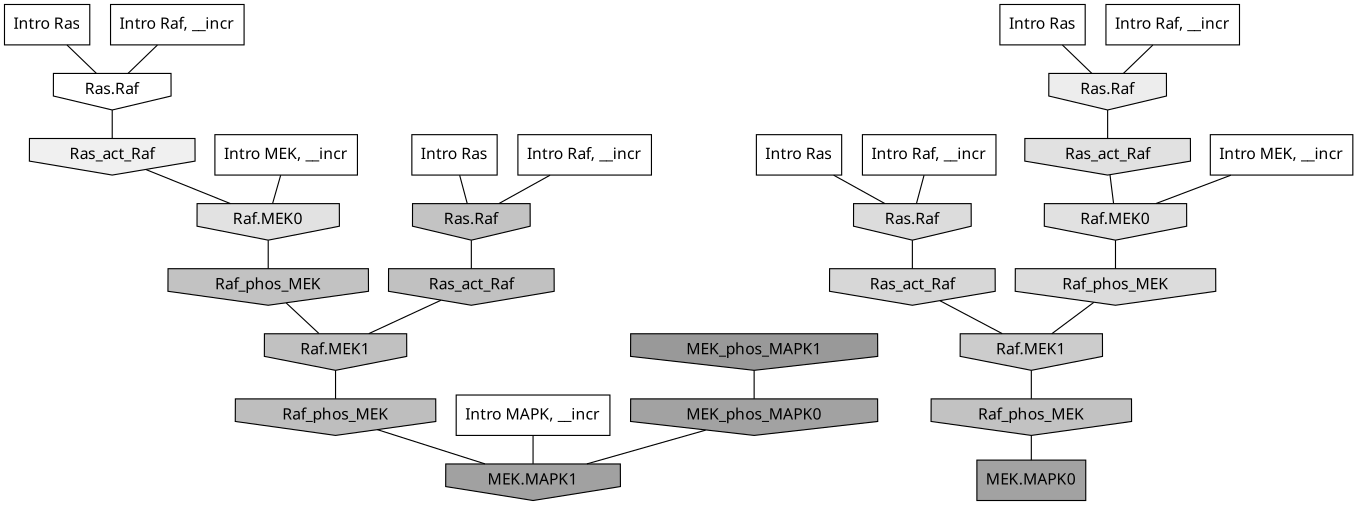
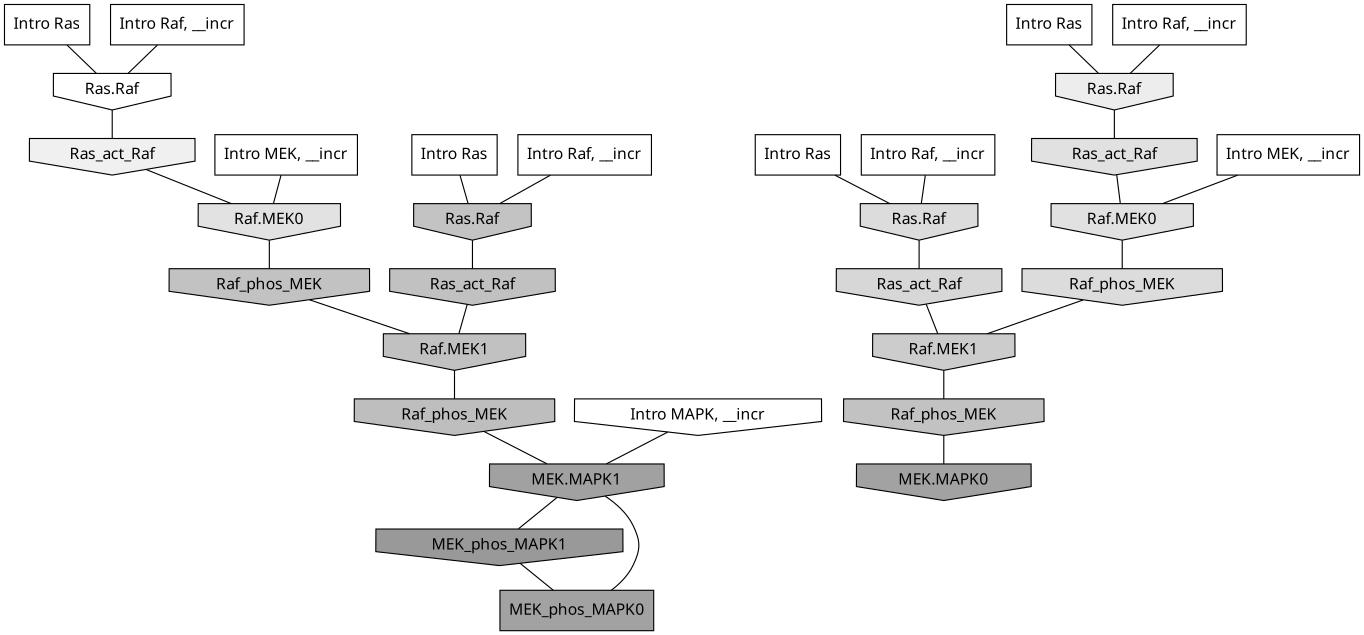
node "Intro MAPK, __incr": shape box -> invhouse
node "MEK_phos_MAPK0": shape invhouse -> box
node "MEK.MAPK0": shape box -> invhouse
edge "MEK.MAPK1" -- "MEK_phos_MAPK1": added
